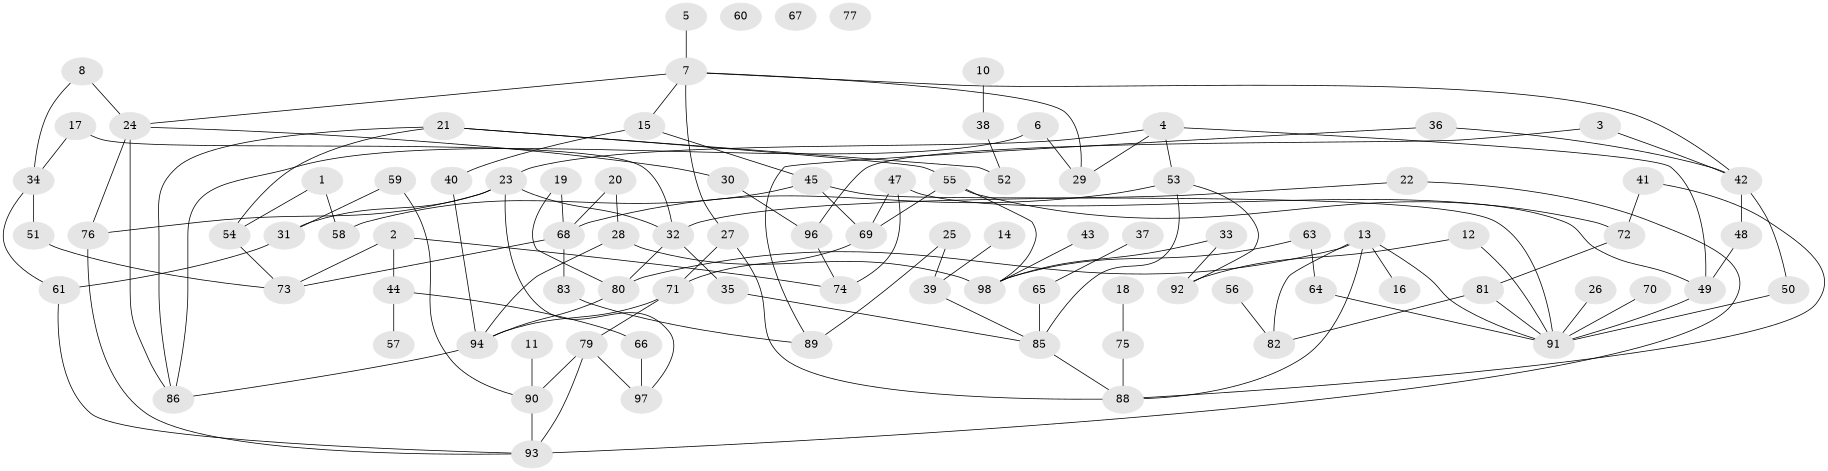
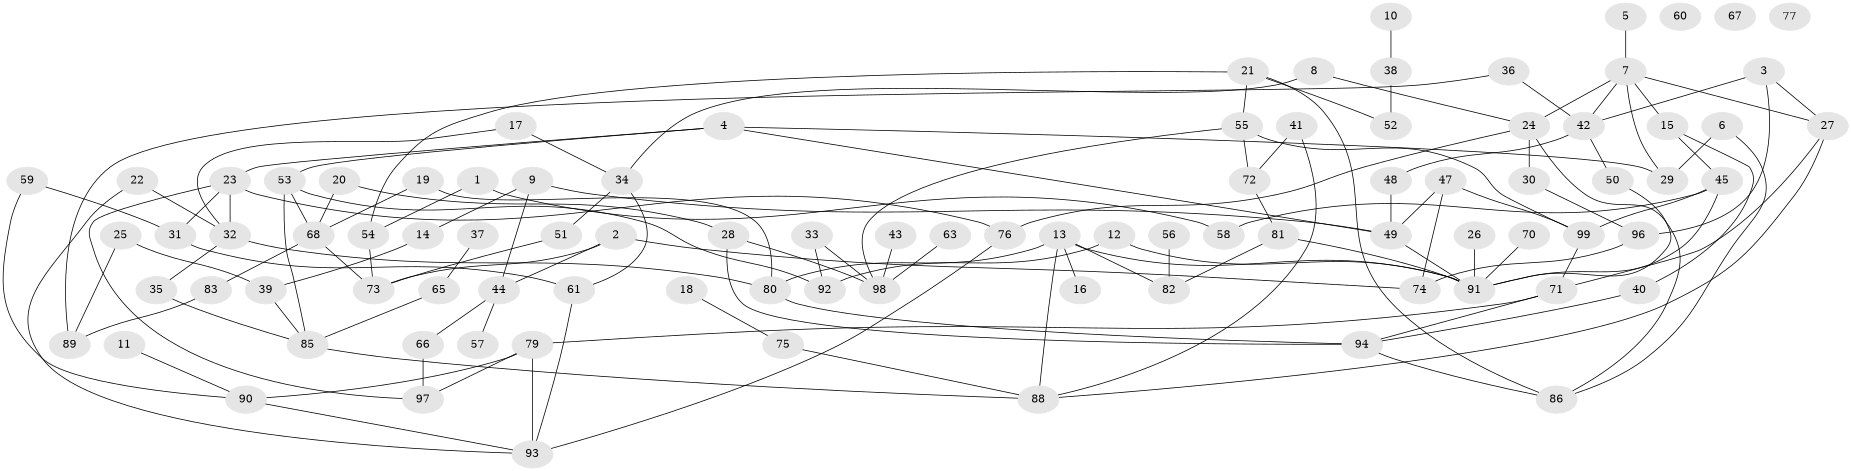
edge "3" -- "27": added
node "9": added
node "69": label "69" -> "99"
node "64": removed
